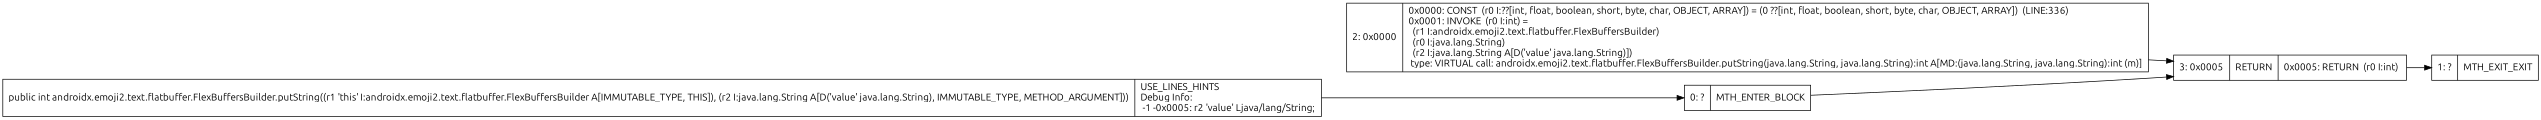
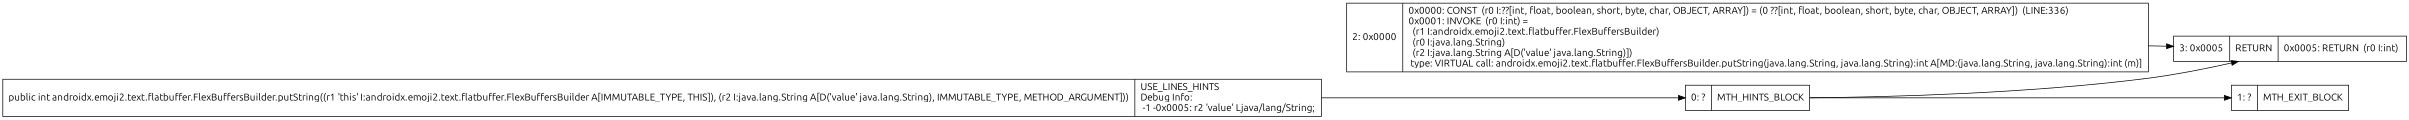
node "1: ?": text "MTH_EXIT_EXIT" -> "MTH_EXIT_BLOCK"
edge "3: 0x0005" -> "1: ?": now "0: ?" -> "1: ?"
node "0: ?": text "MTH_ENTER_BLOCK" -> "MTH_HINTS_BLOCK"
